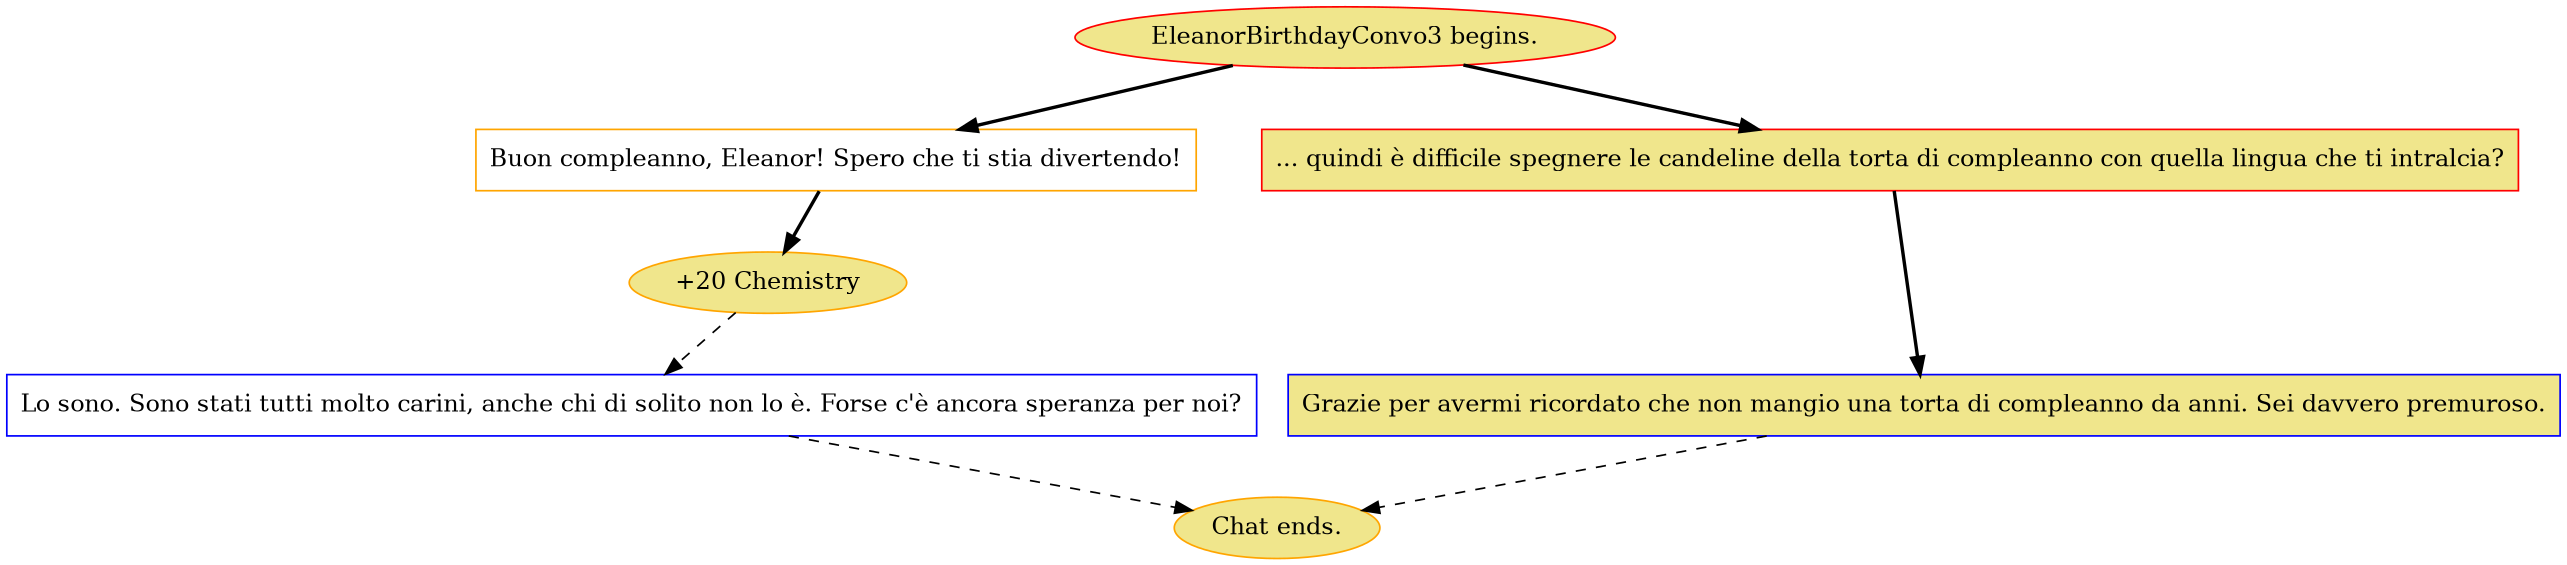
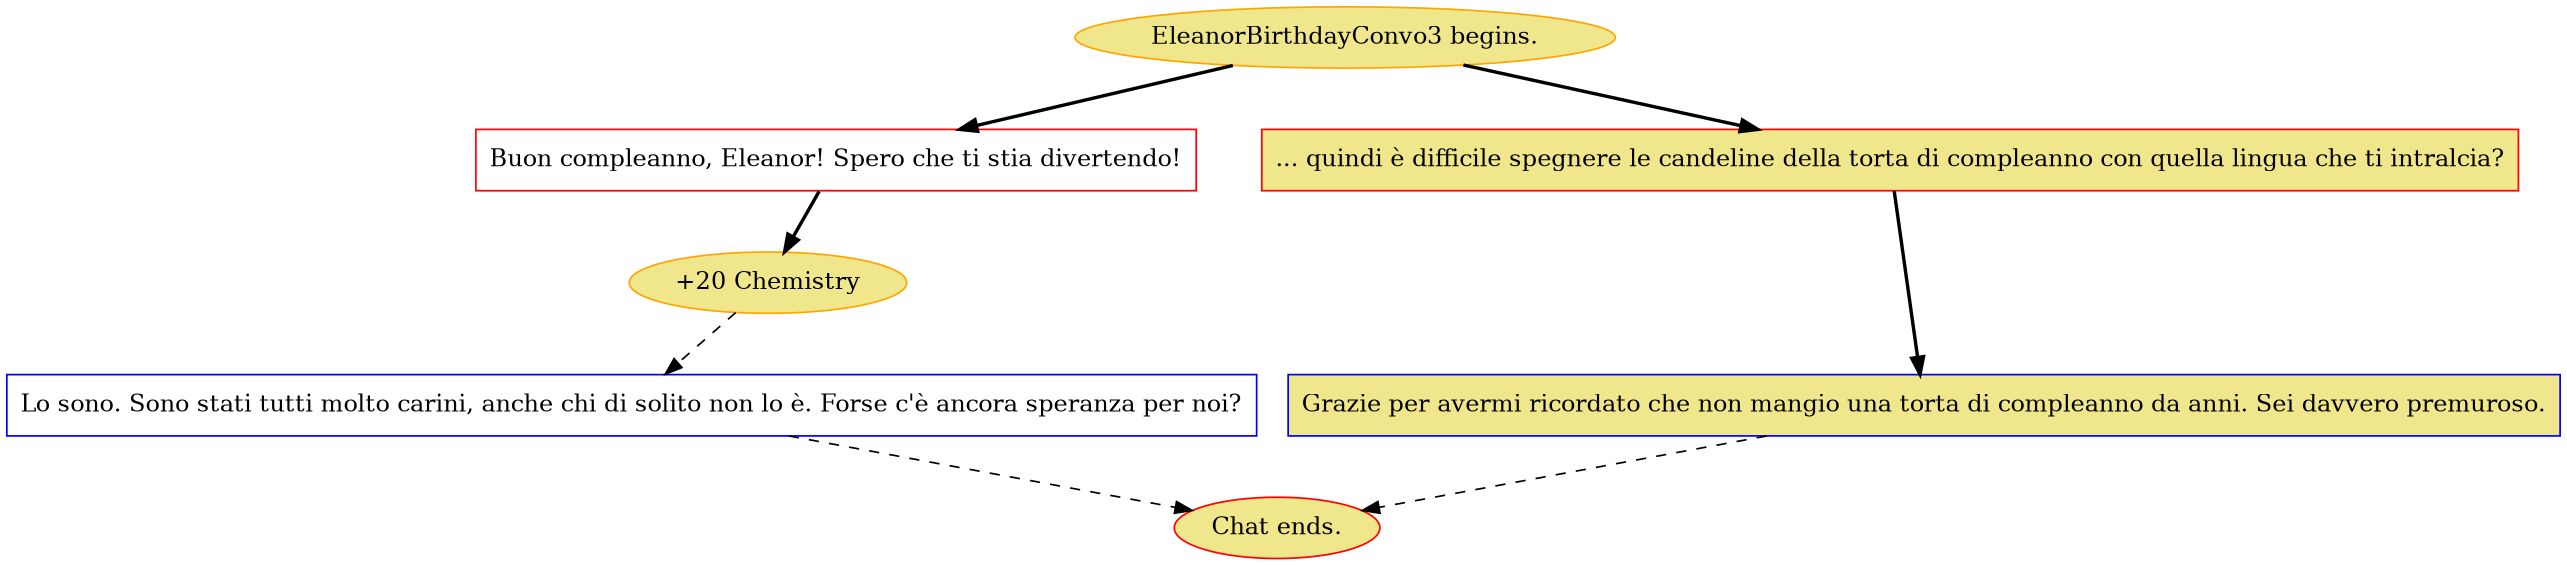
node "EleanorBirthdayConvo3 begins.": color red -> orange
node "Buon compleanno, Eleanor! Spero che ti stia divertendo!": color orange -> red
node "Chat ends.": color orange -> red
